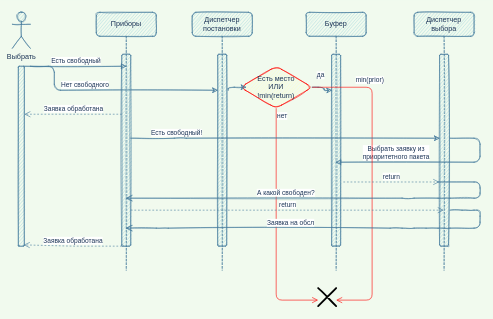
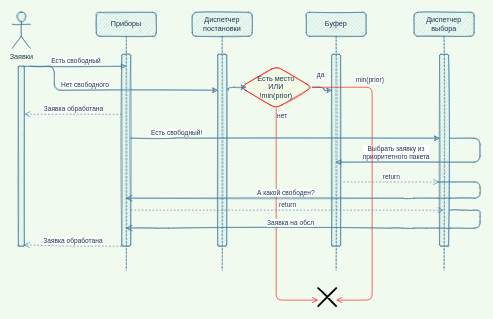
node "Выбрать": label "Выбрать" -> "Заявки"
node "Есть место ИЛИ !min(return)": label "Есть место ИЛИ !min(return)" -> "Есть место ИЛИ !min(prior)"
